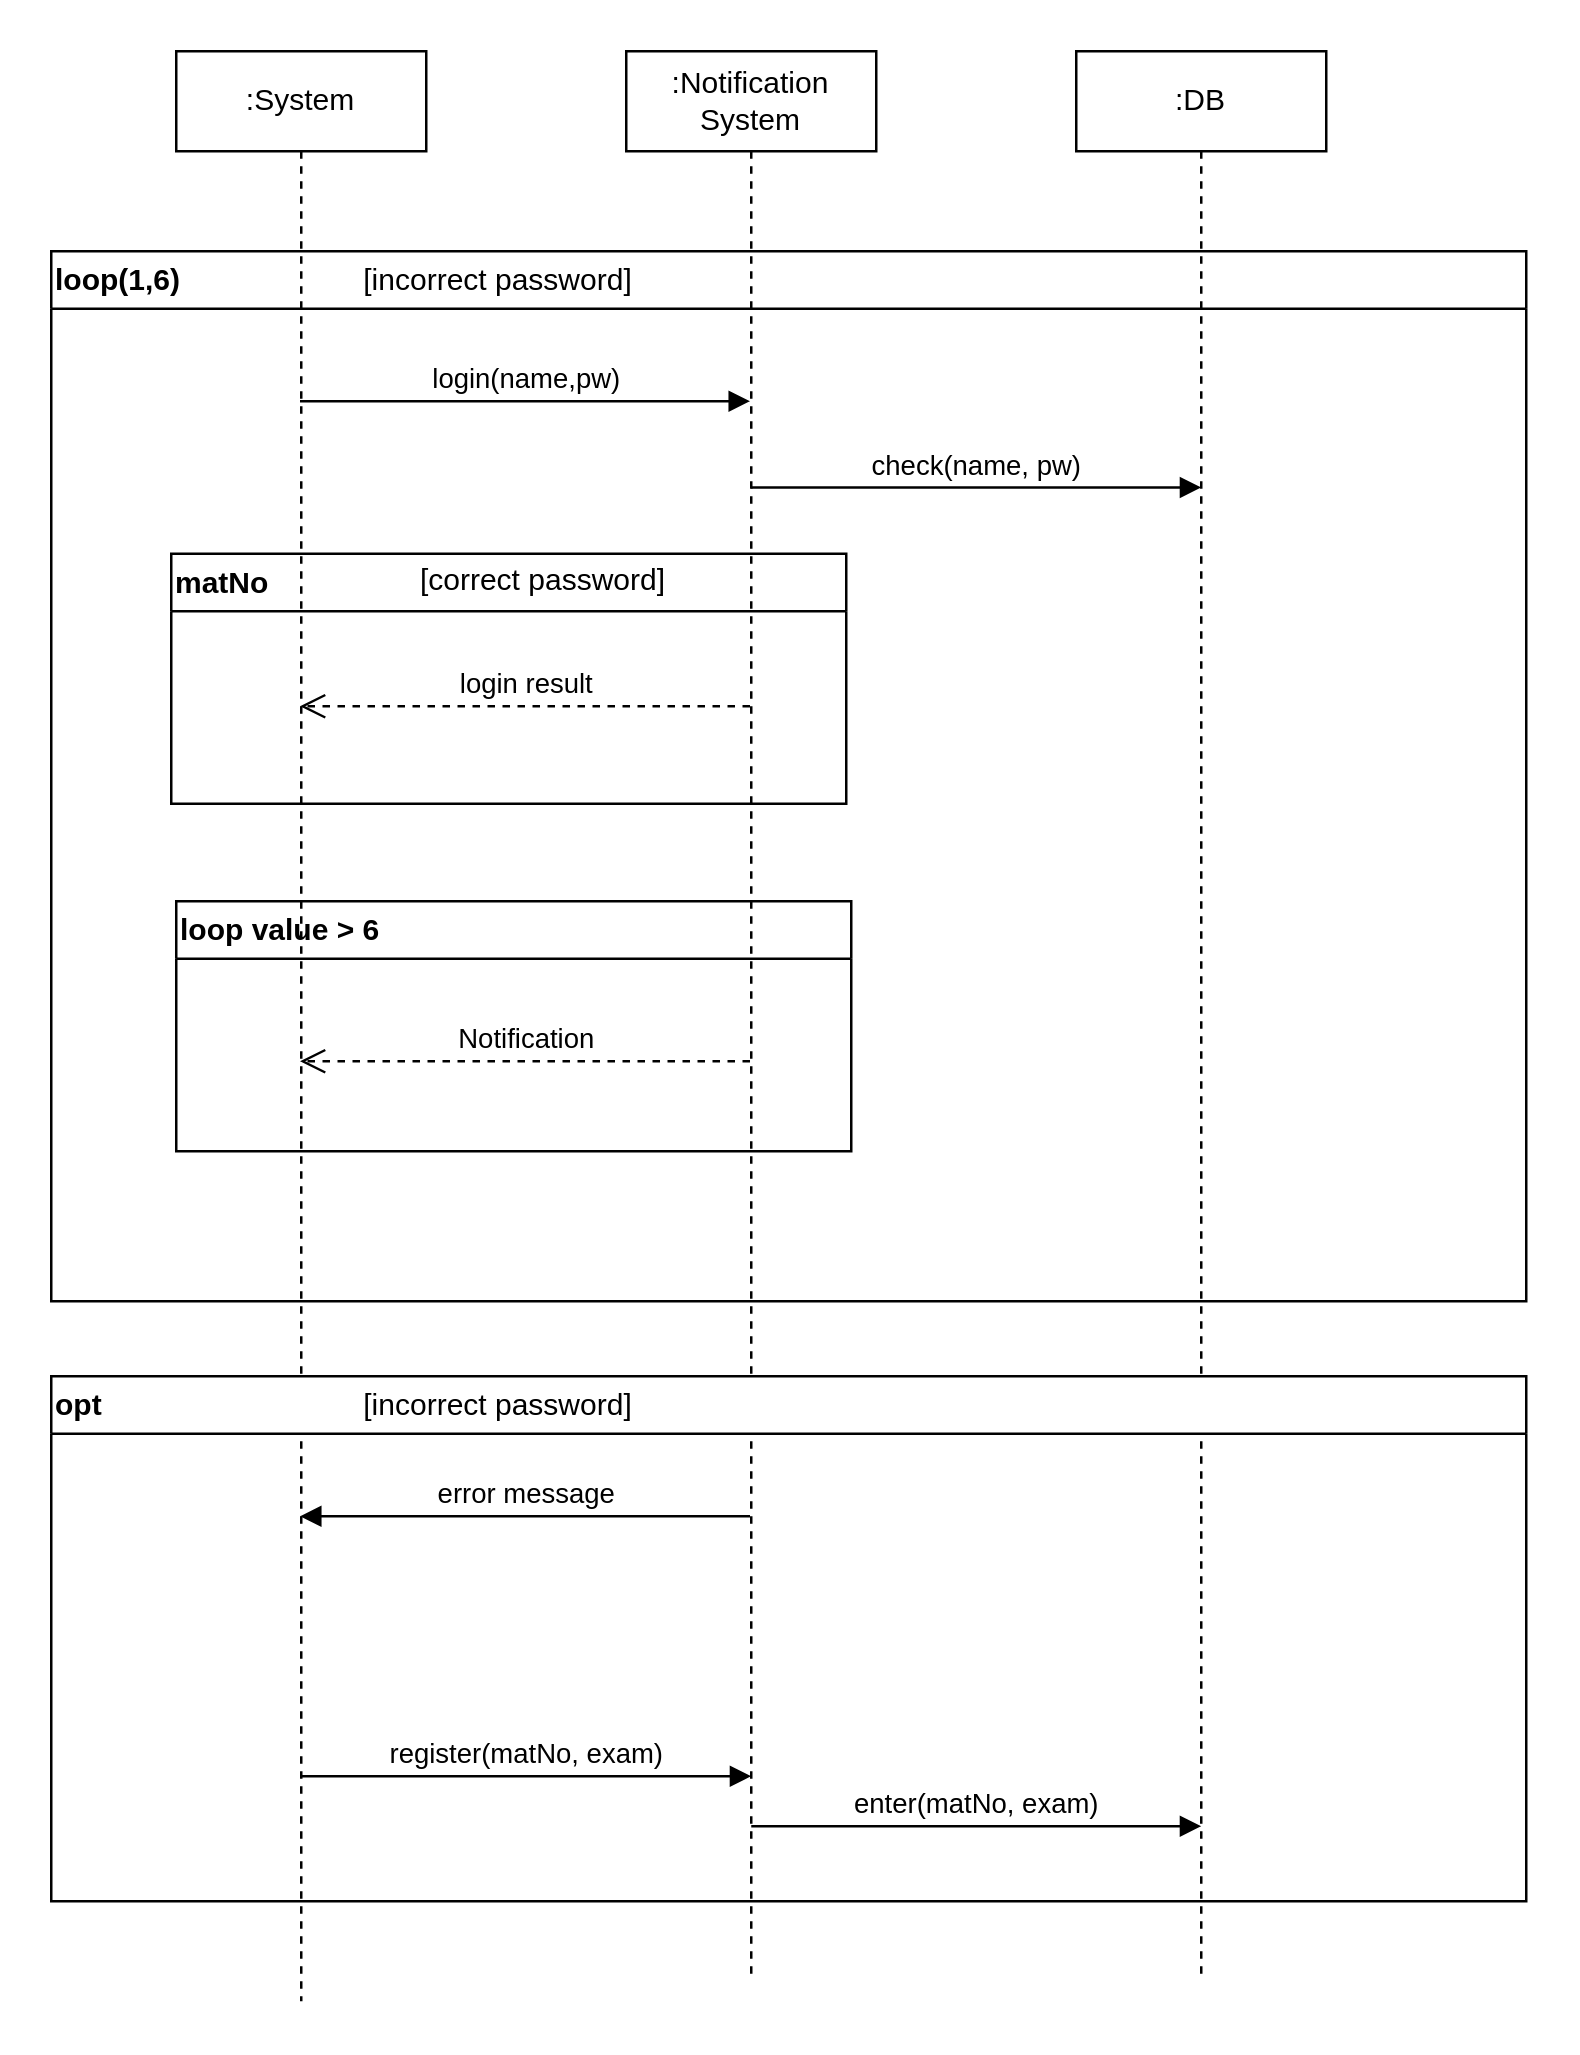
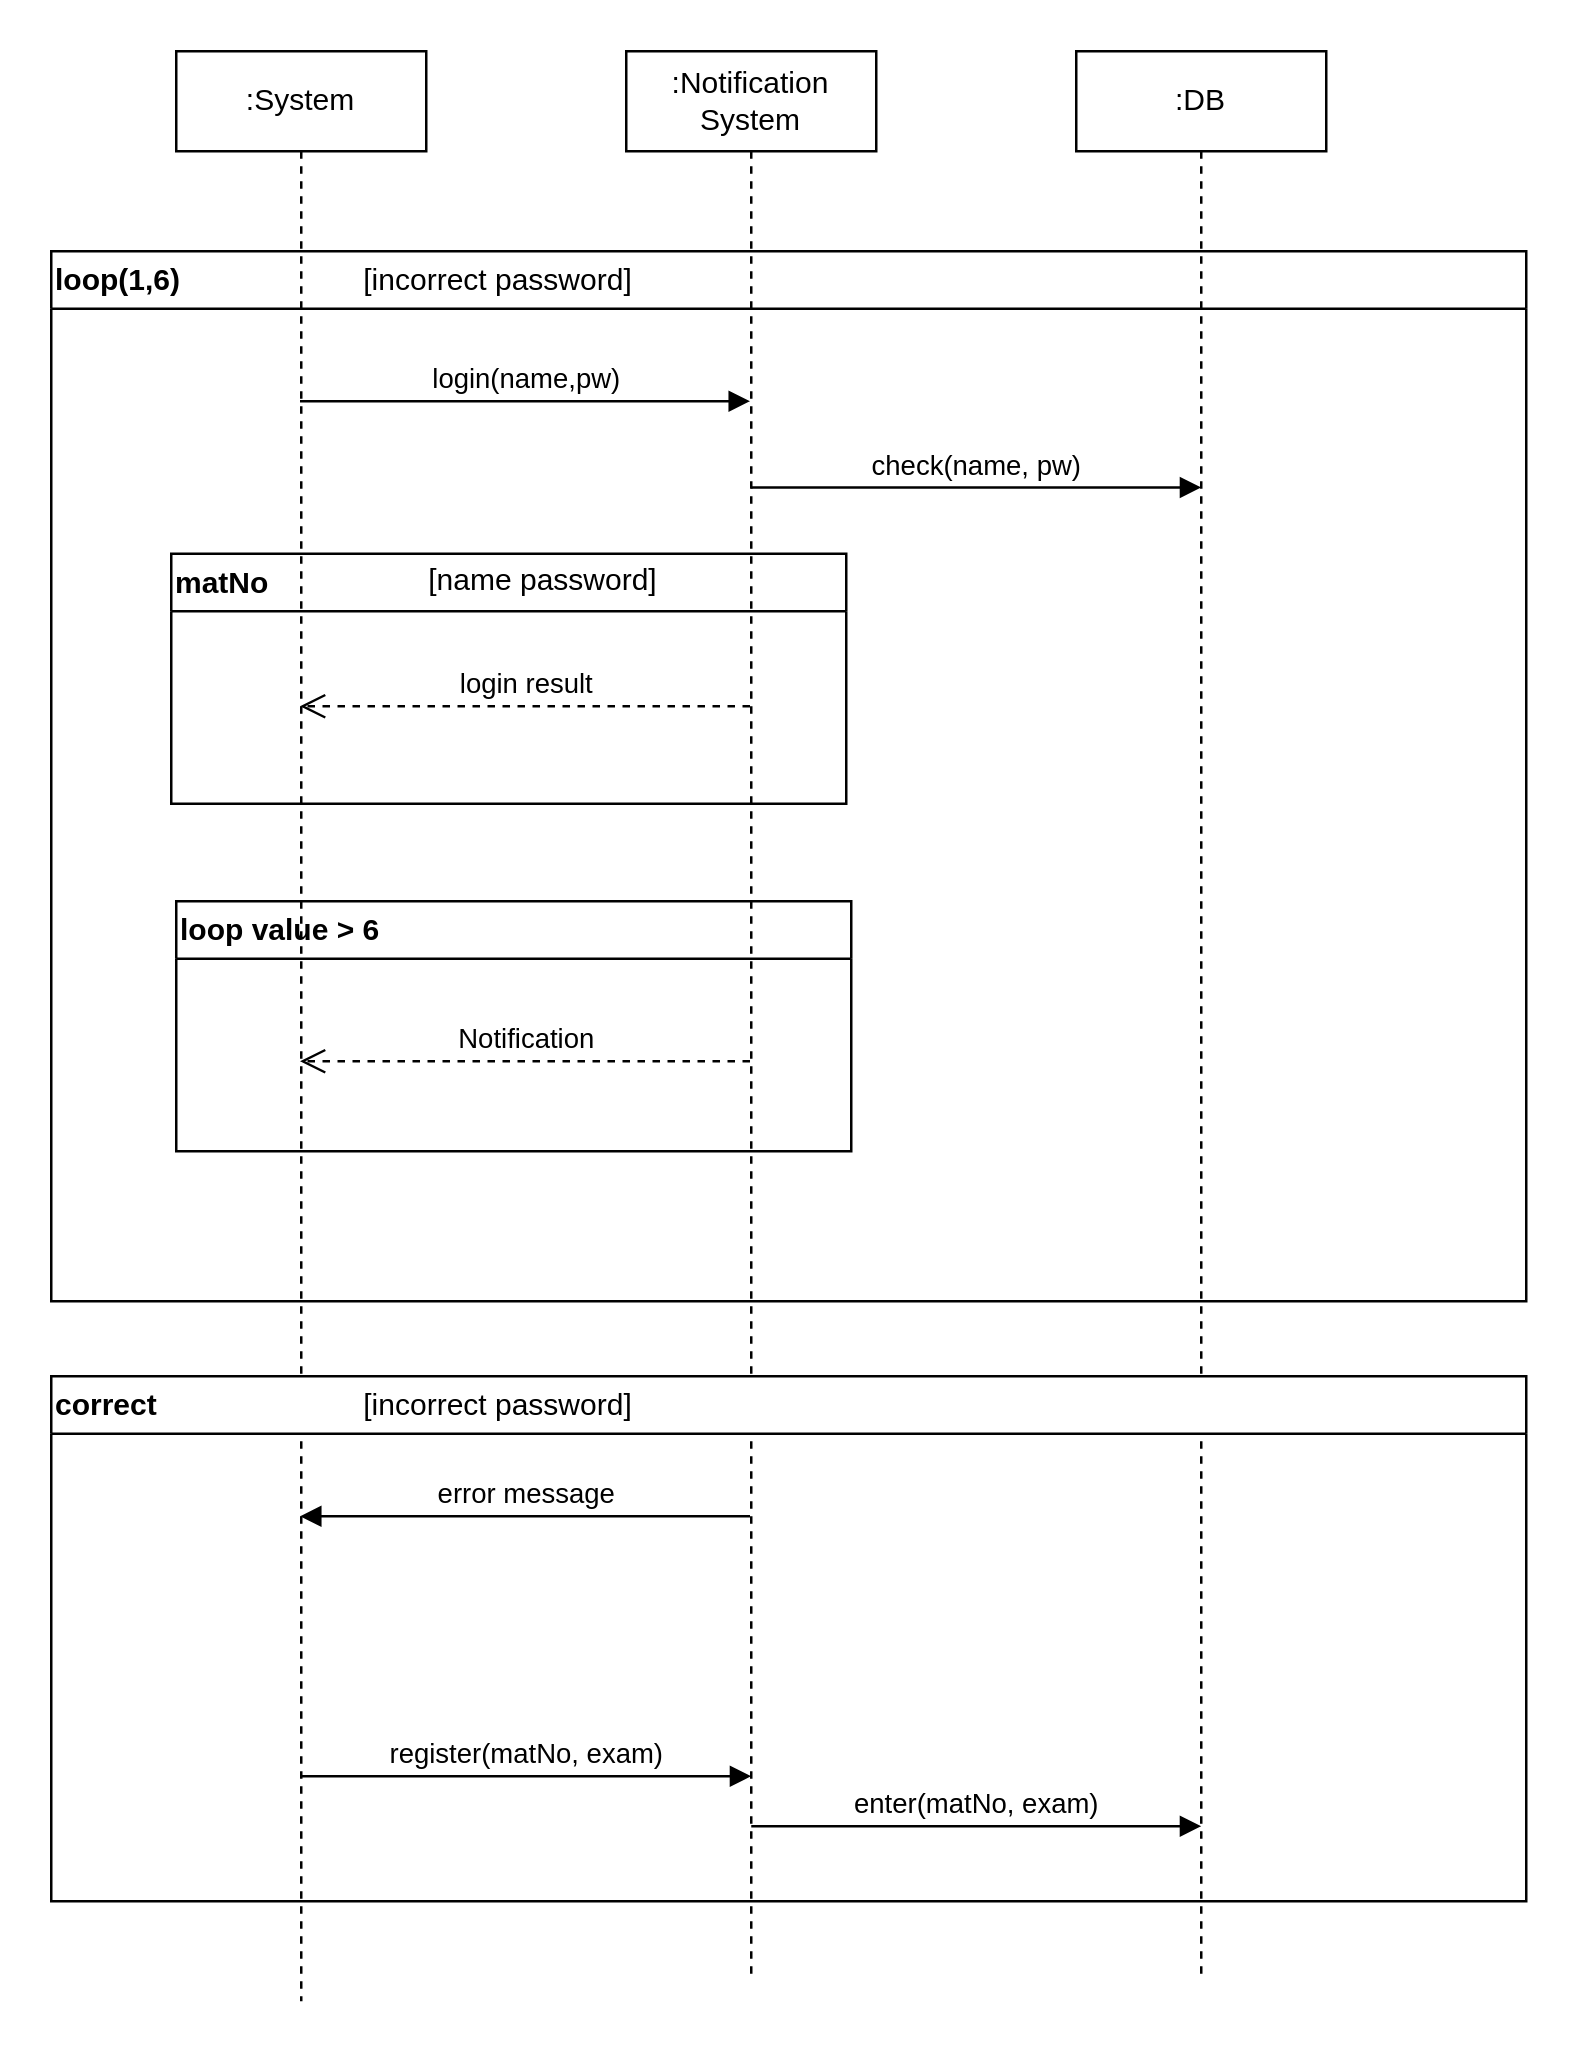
node "[correct password]": label "[correct password]" -> "[name password]"
node "opt": label "opt" -> "correct"
